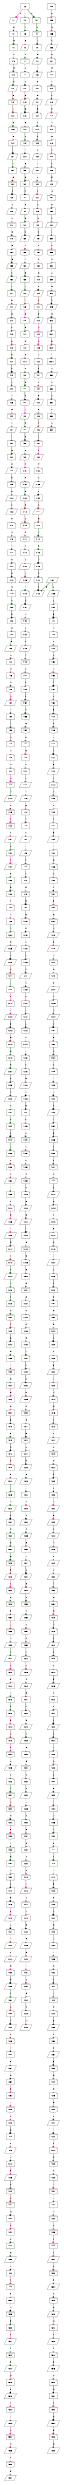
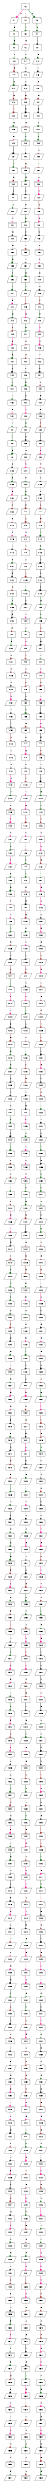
edge "S132" -> "S129": reversed
node "S421": shape cylinder -> folder
node "S446": added
